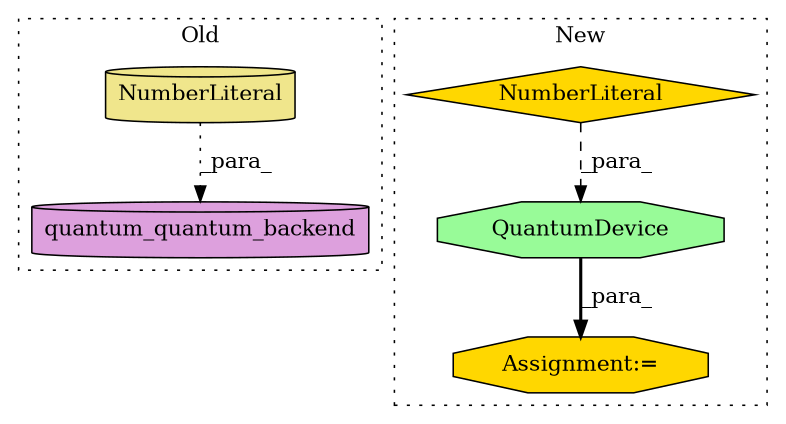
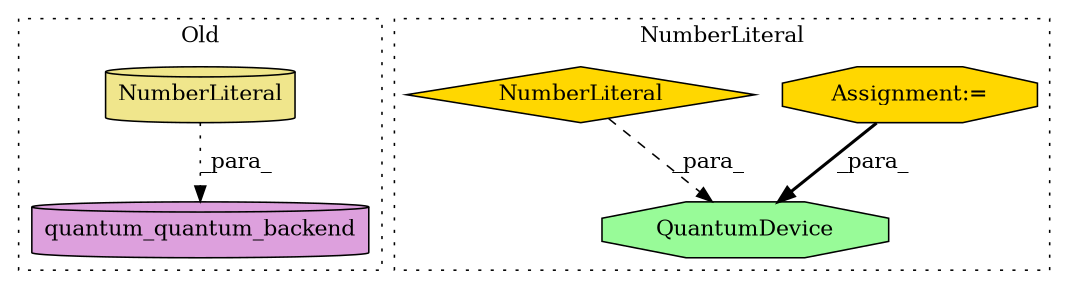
cluster "New": label "New" -> "NumberLiteral"
edge "QuantumDevice" -> "Assignment:=": reversed
